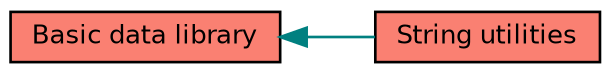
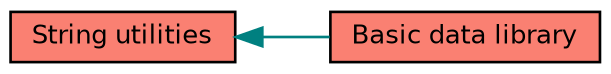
edge "String utilities" -> "Basic data library": reversed
